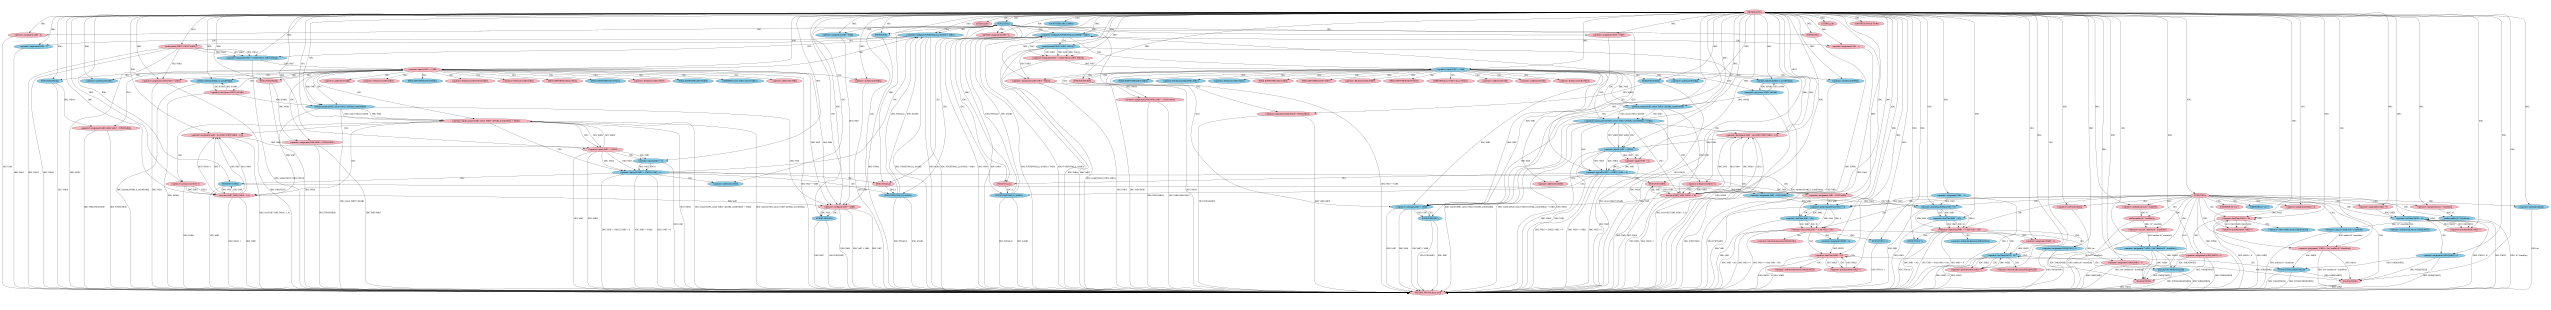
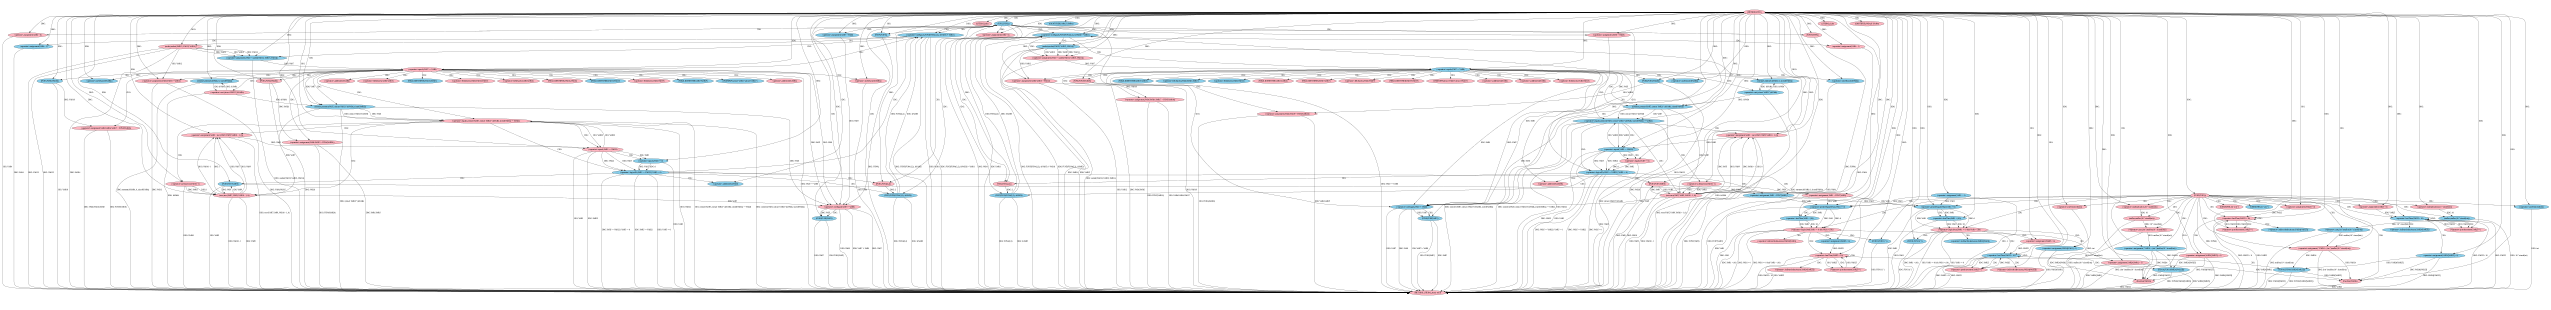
node "(METHOD_RETURN,static void)": label "(METHOD_RETURN,static void)" -> "(METHOD_LITERAL,static void)"
